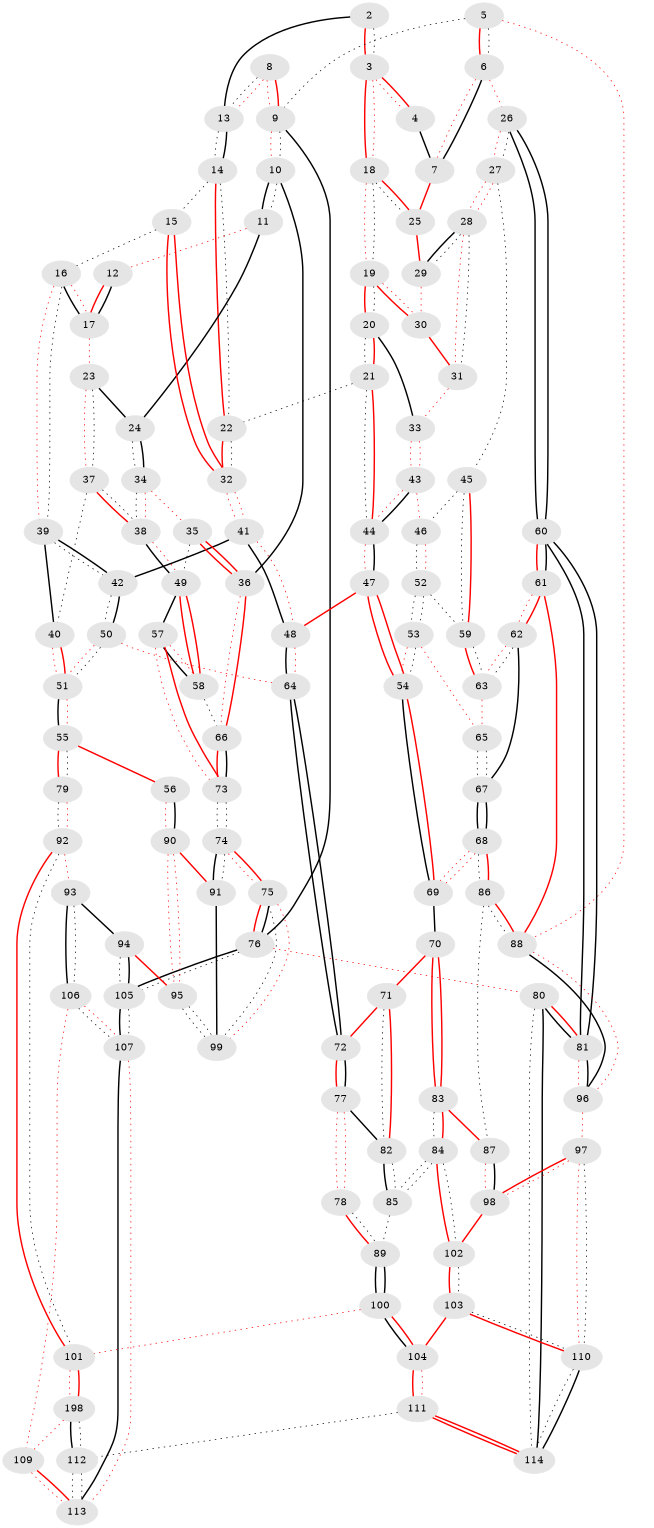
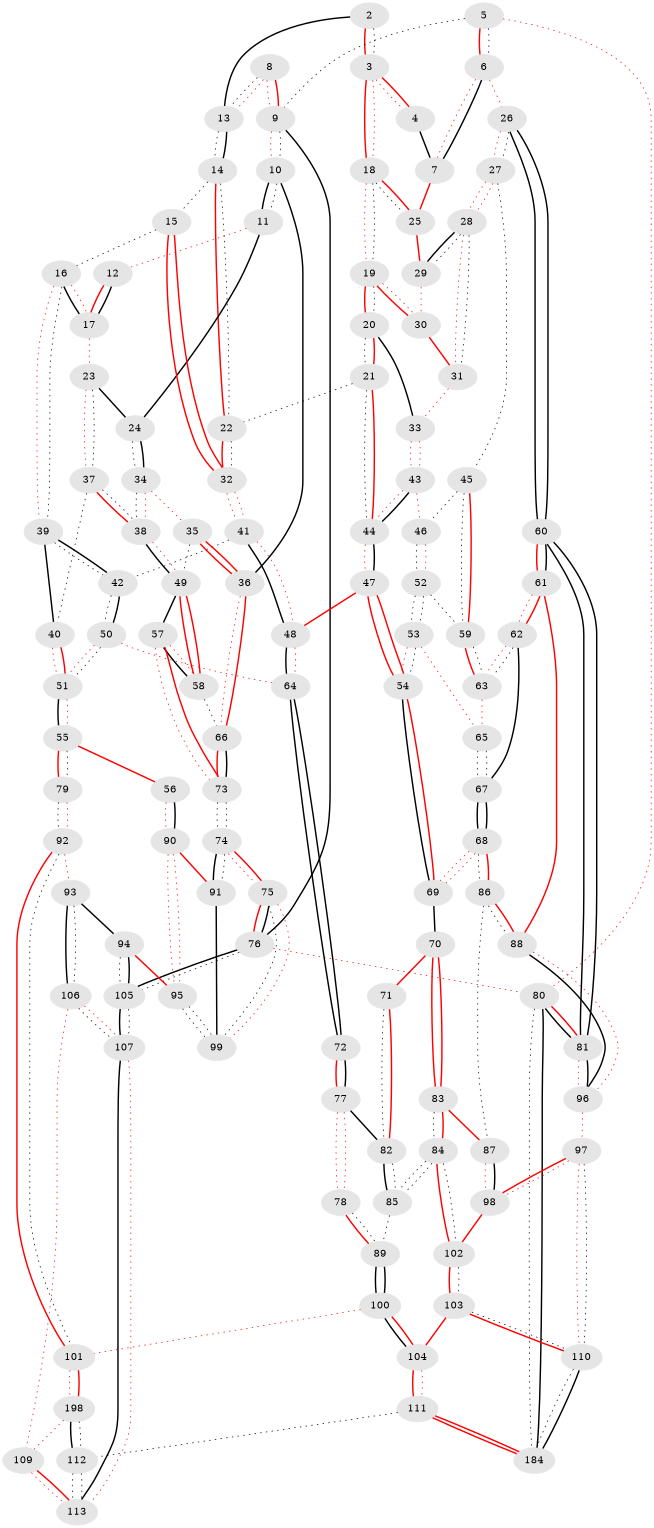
edge "5" -- "88": now "5" -- "80"
edge "41" -- "42": style bold -> dotted
edge "71" -- "72": removed
node "114": label "114" -> "184"
